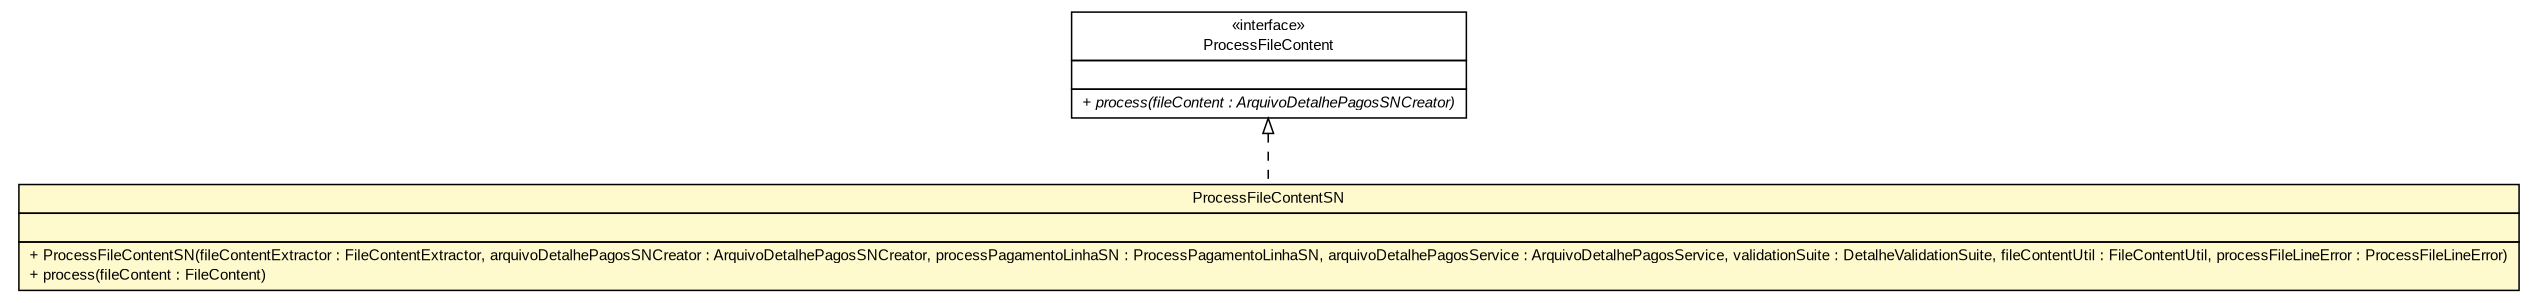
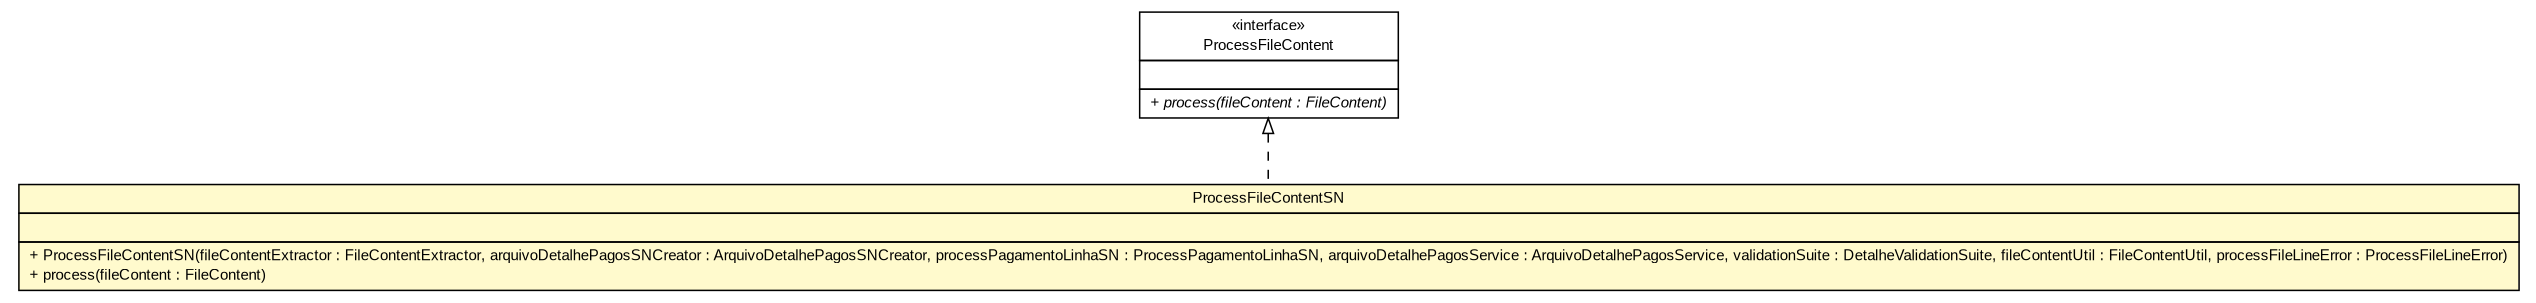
node "ProcessFileContent": text "+ process(fileContent : ArquivoDetalhePagosSNCreator)" -> "+ process(fileContent : FileContent)"
